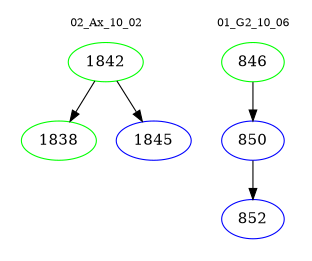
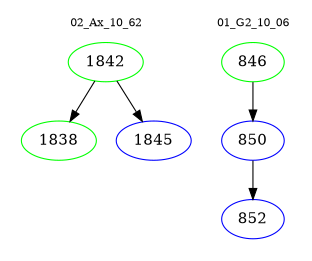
cluster "02_Ax_10_02": label "02_Ax_10_02" -> "02_Ax_10_62"
